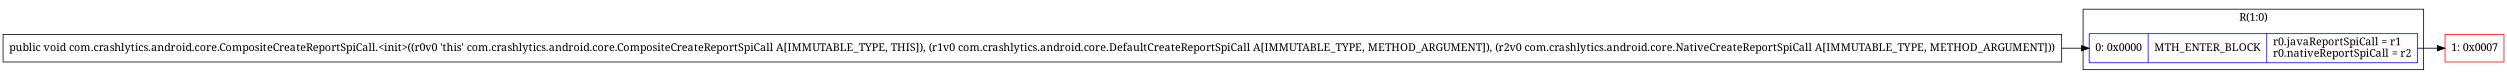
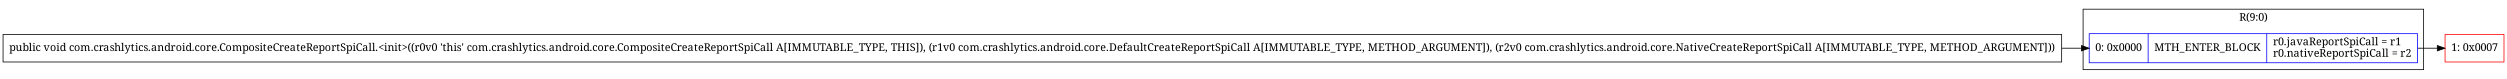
cluster "R(1:0)": label "R(1:0)" -> "R(9:0)"
